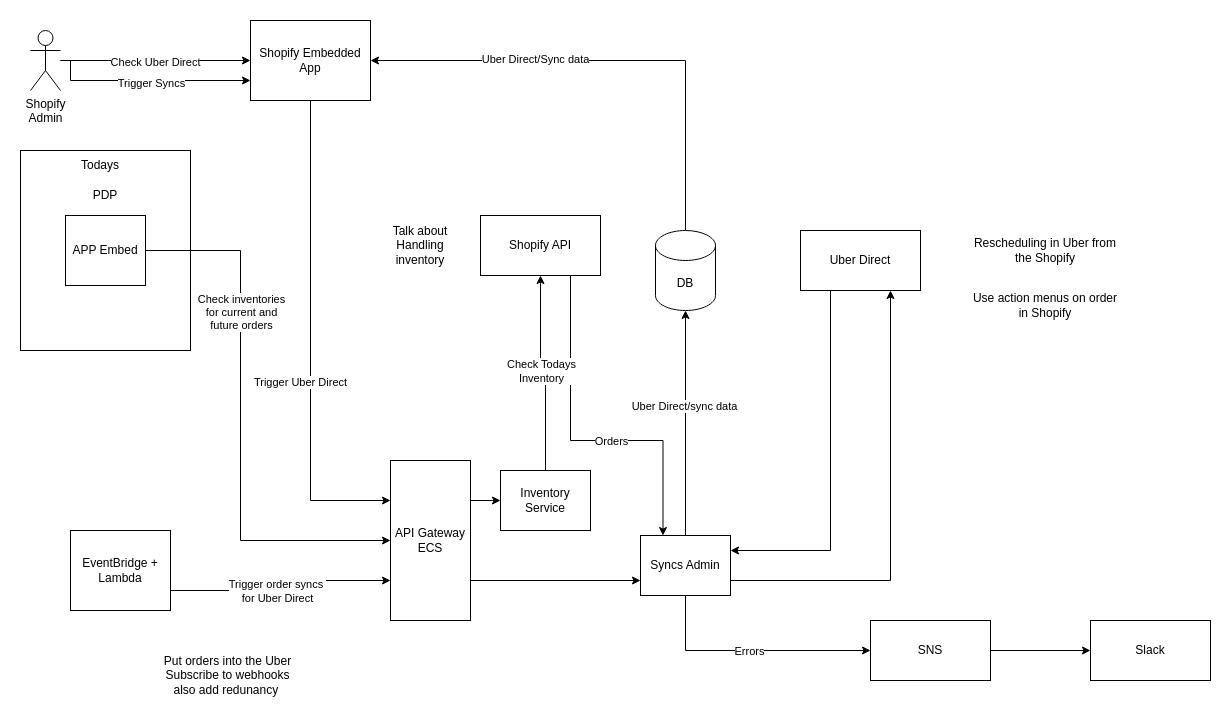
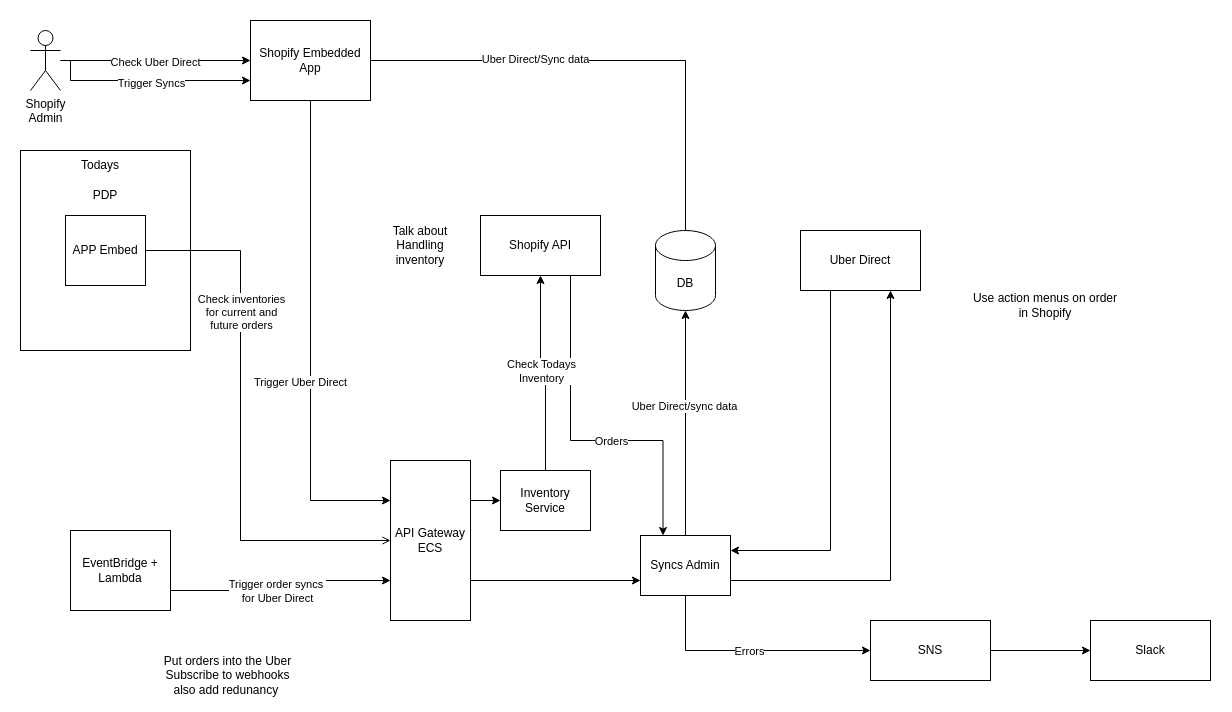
edge "DB" -> "Shopify Embedded App": arrowhead classic -> none
node "Rescheduling in Uber from the Shopify": removed
edge "APP Embed" -> "API Gateway ECS": arrowhead classic -> open
